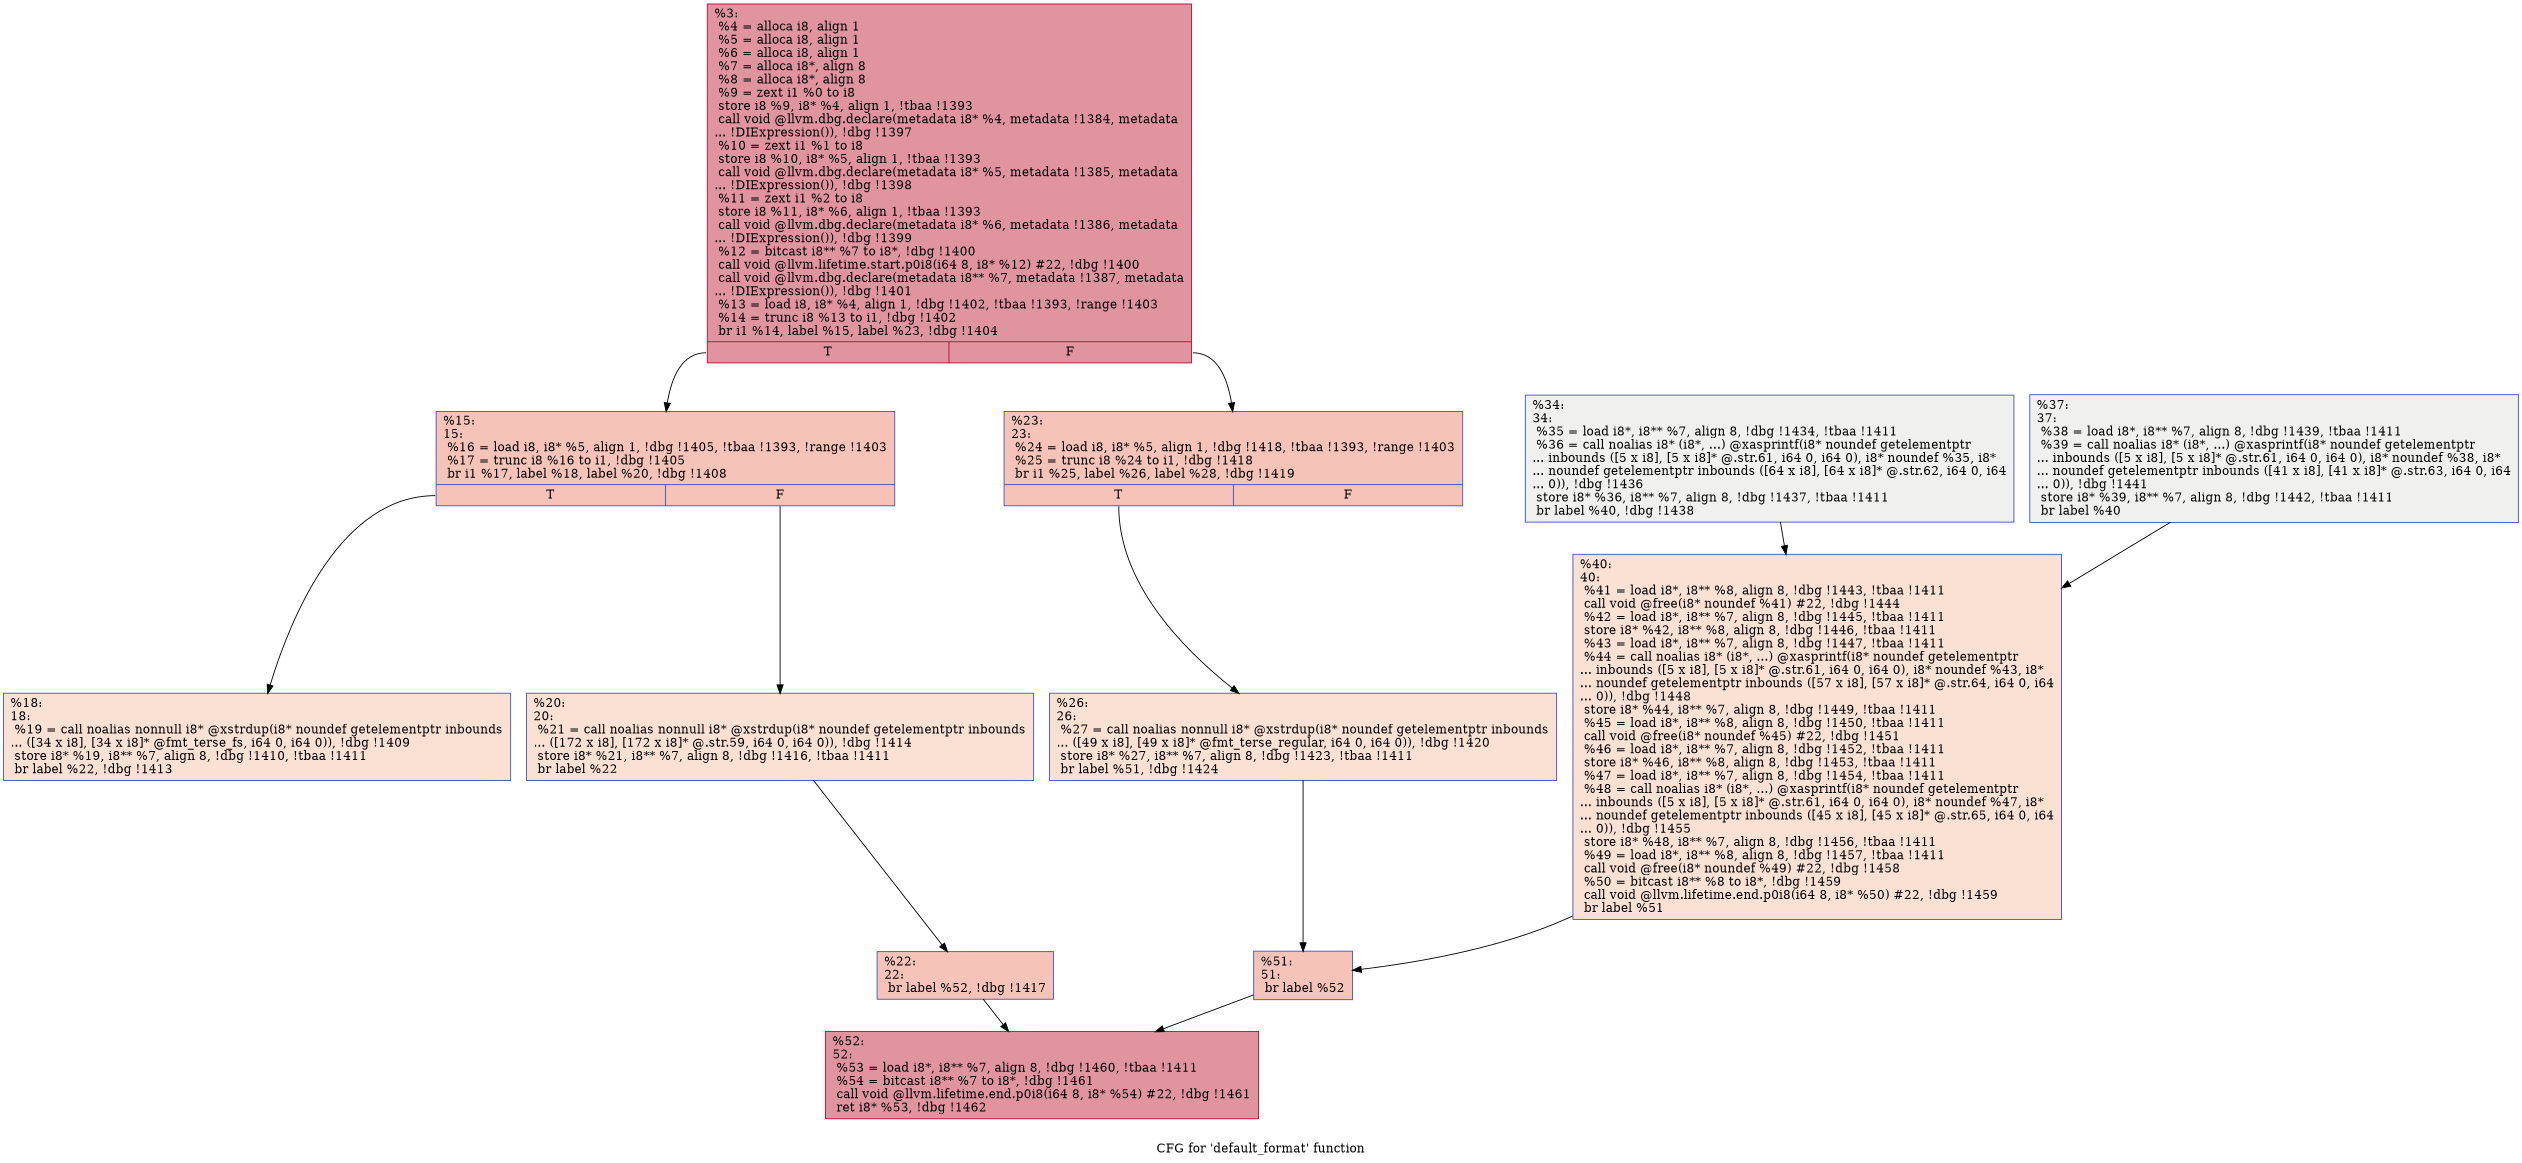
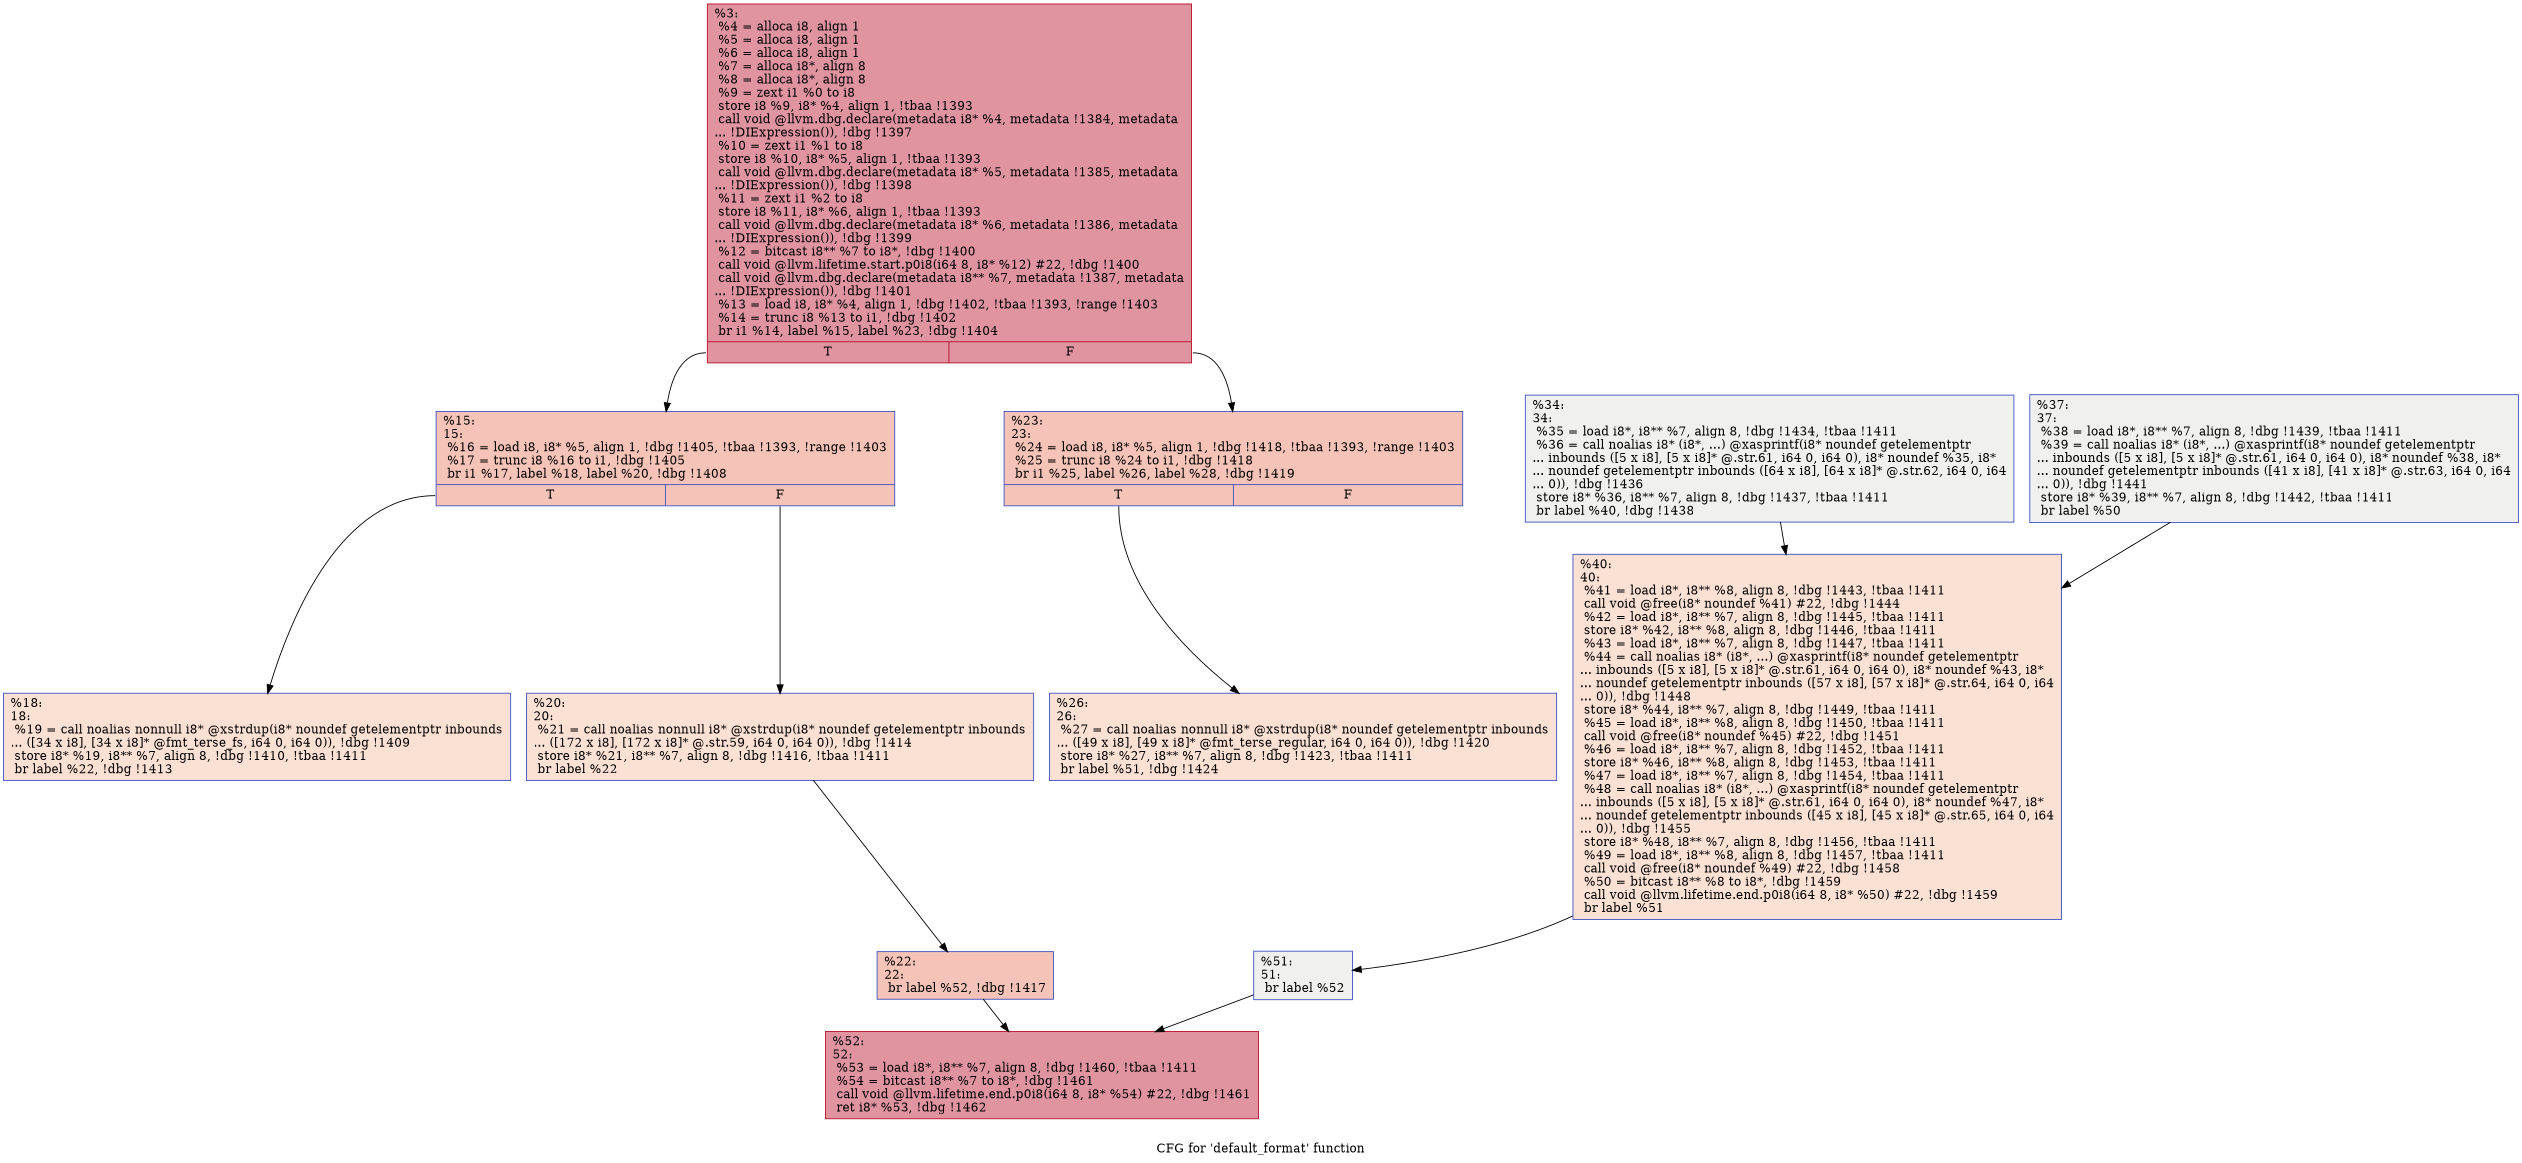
node "%37:": text "br label %40" -> "br label %50"
edge "%26:" -> "%51:": removed
node "%51:": fillcolor #e8765c70 -> #dedcdb70
